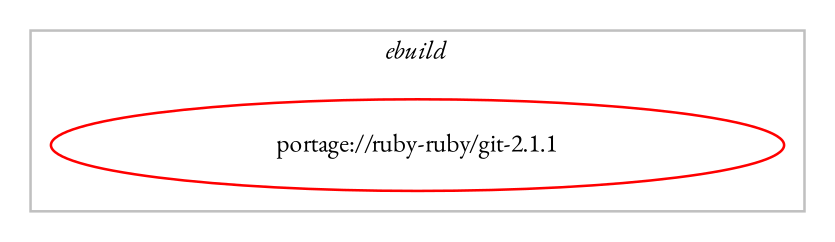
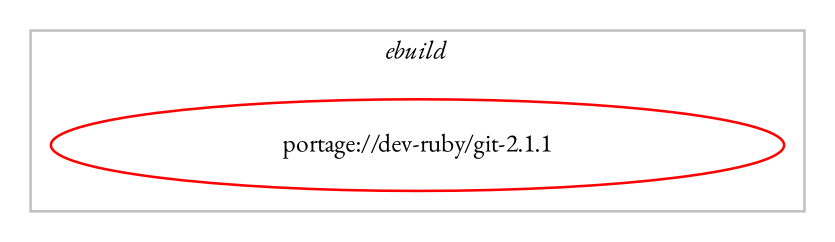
node "portage://ruby-ruby/git-2.1.1": label "portage://ruby-ruby/git-2.1.1" -> "portage://dev-ruby/git-2.1.1"
